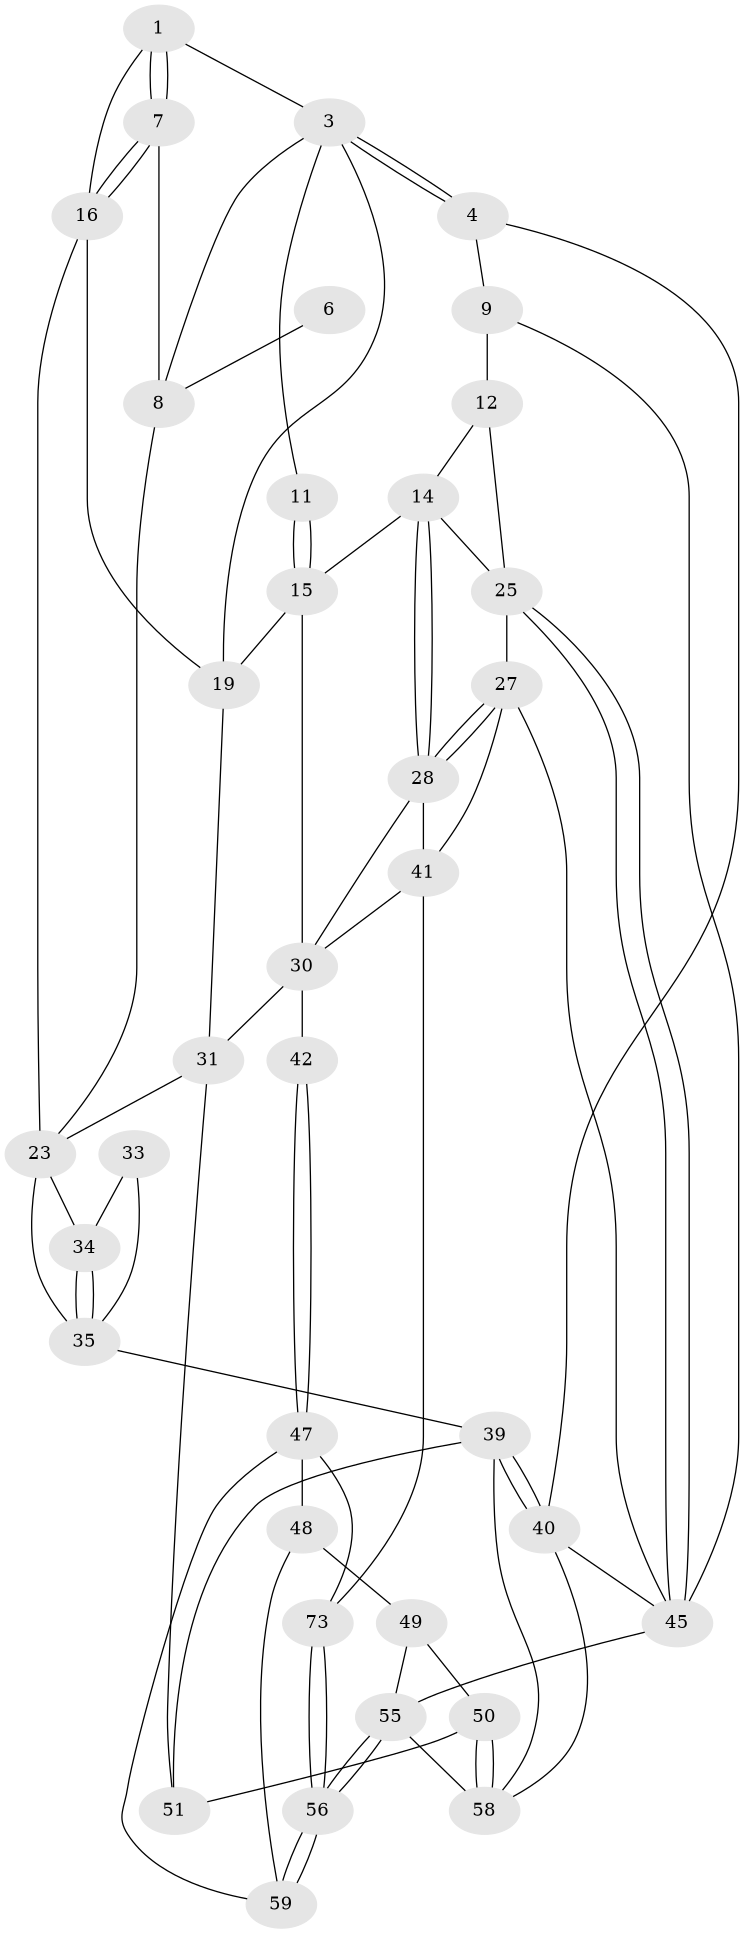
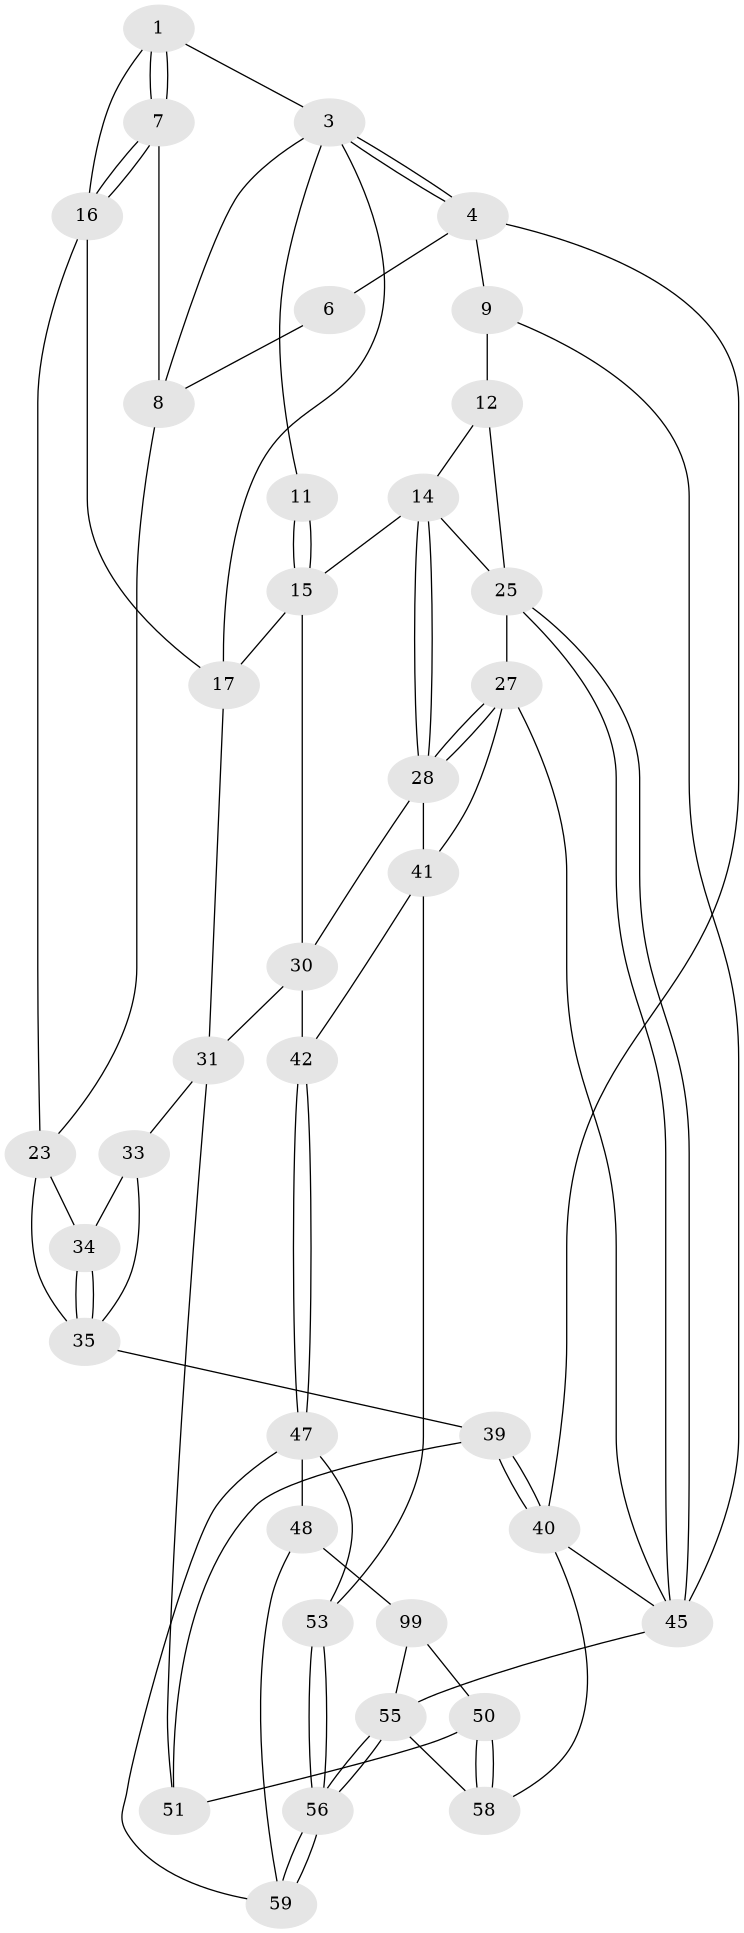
edge "4" -- "6": added
node "19": label "19" -> "17"
edge "41" -- "30": now "41" -- "42"
edge "31" -- "23": now "31" -- "33"
node "73": label "73" -> "53"
node "49": label "49" -> "99"
edge "39" -- "58": removed
